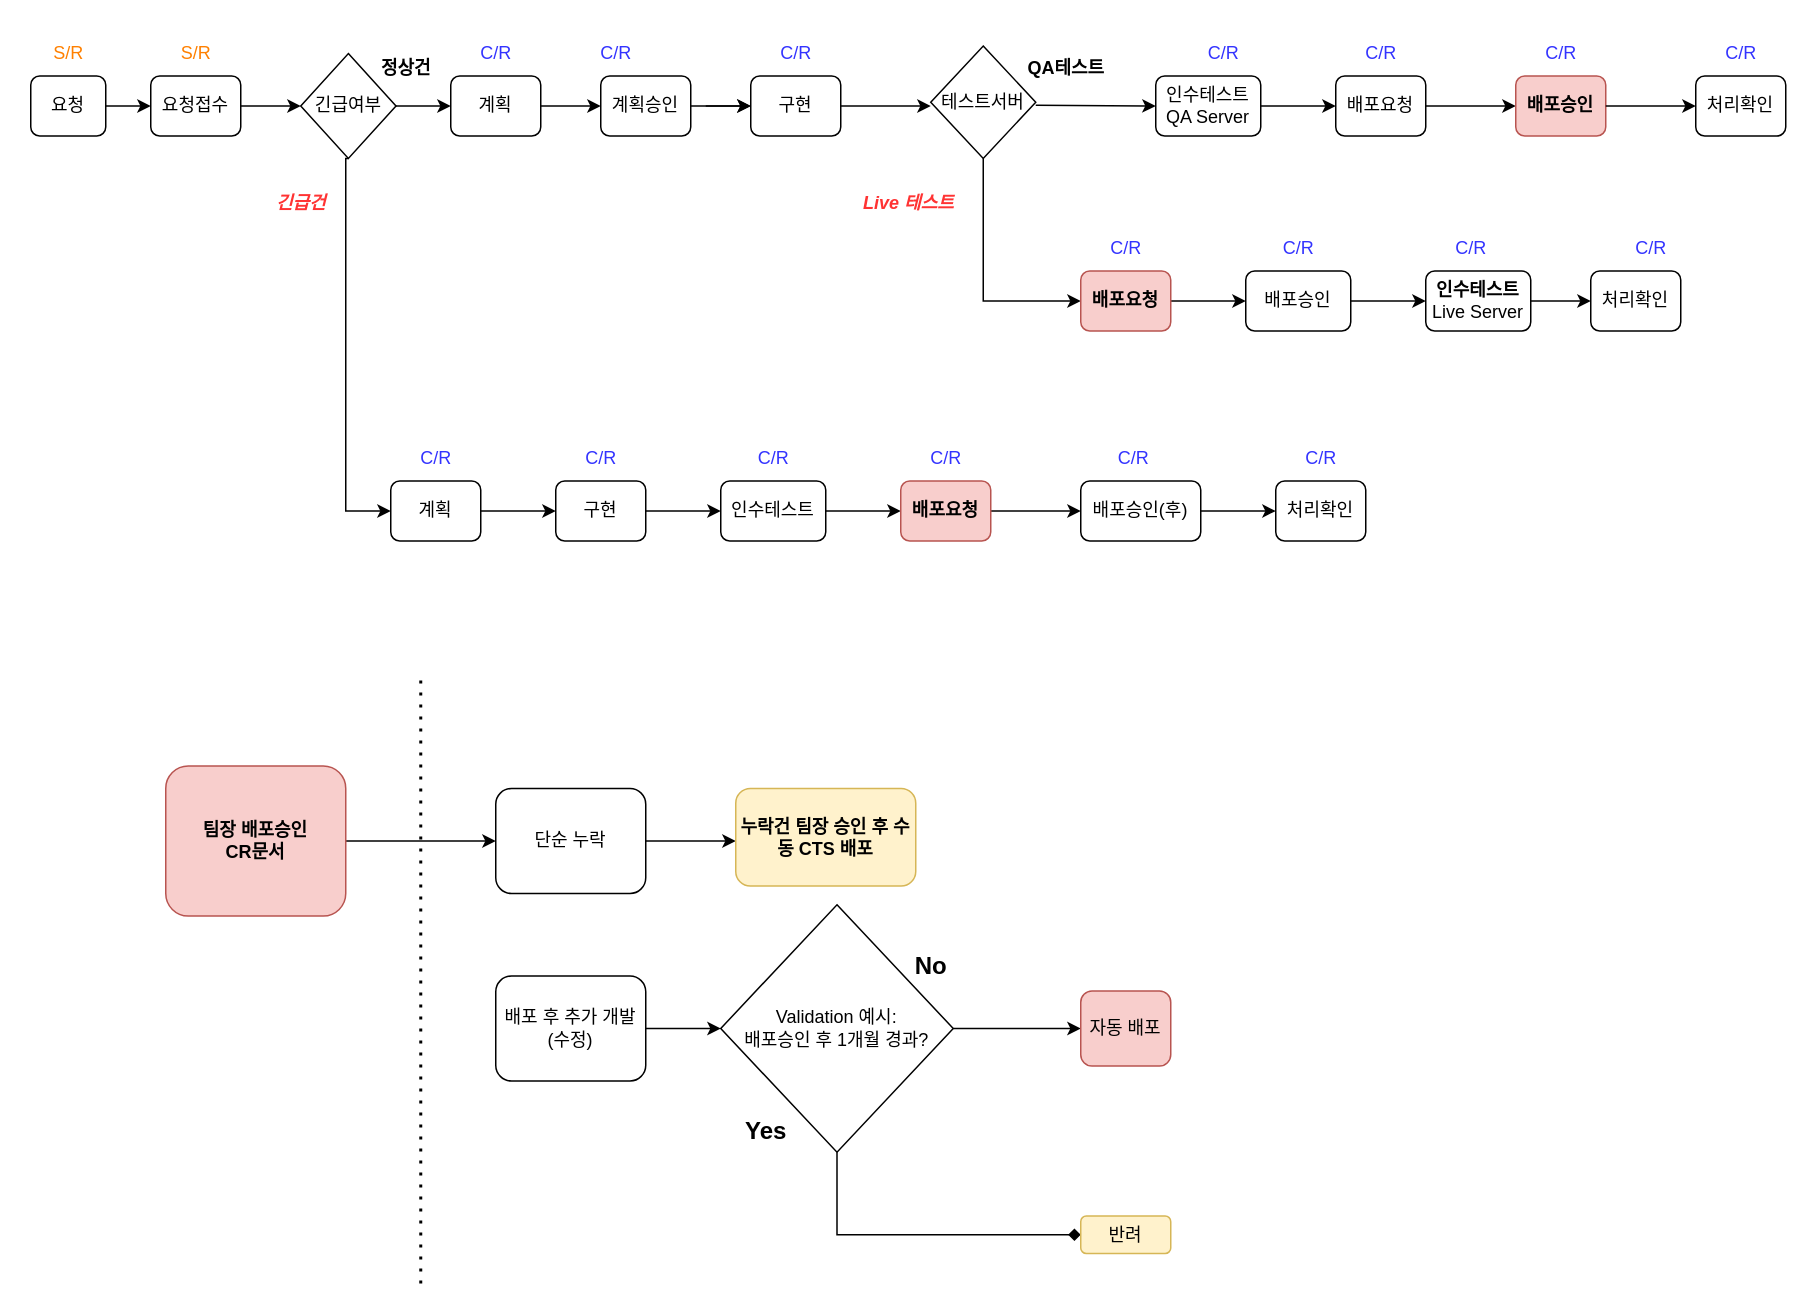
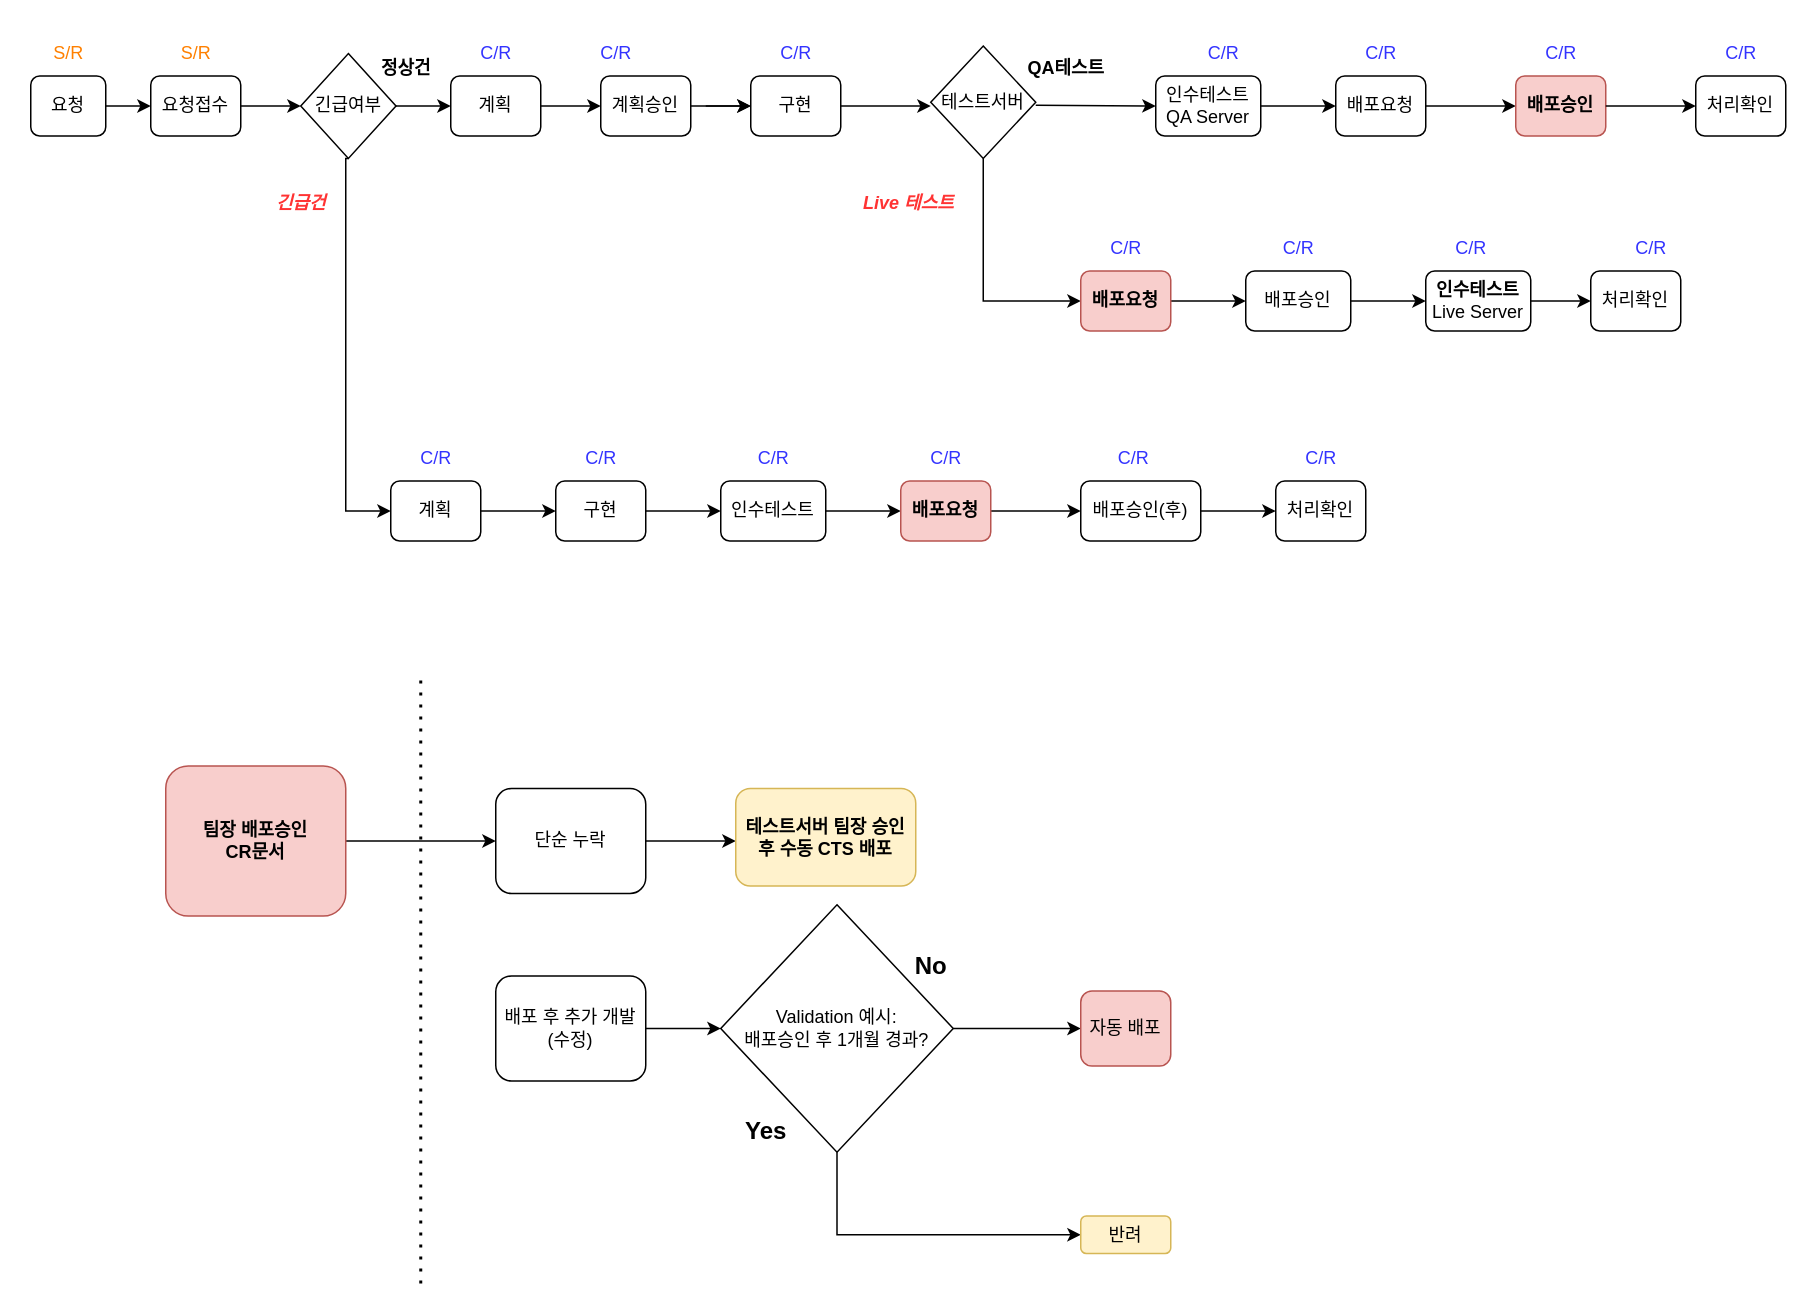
node "누락건 팀장 승인 후 수동 CTS 배포": label "누락건 팀장 승인 후 수동 CTS 배포" -> "테스트서버 팀장 승인 후 수동 CTS 배포"
edge "Validation 예시: 배포승인 후 1개월 경과?" -> "반려": arrowhead diamond -> classic
